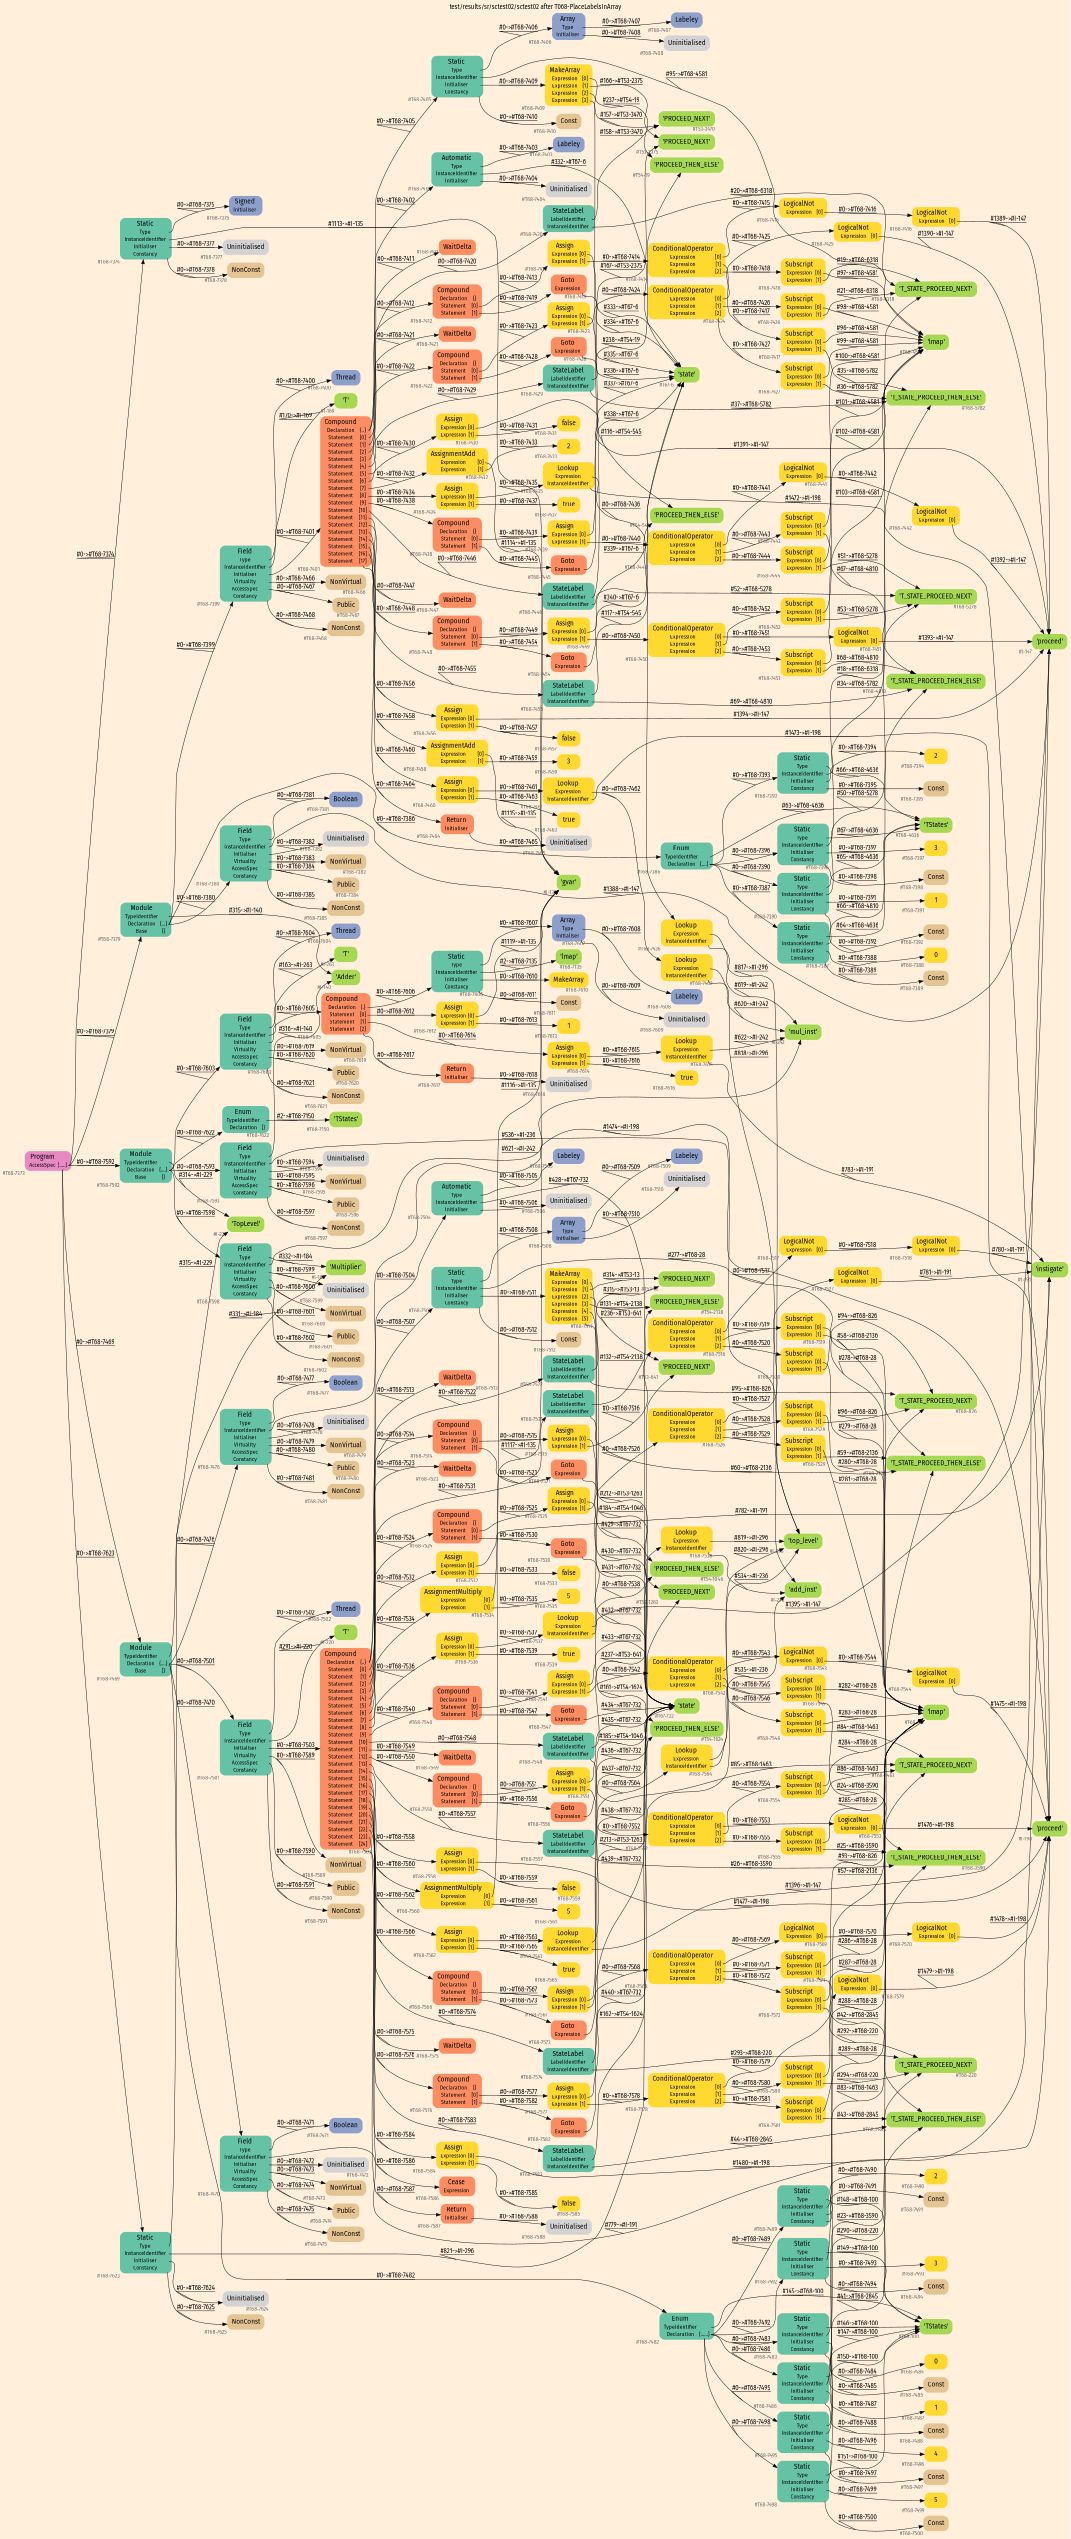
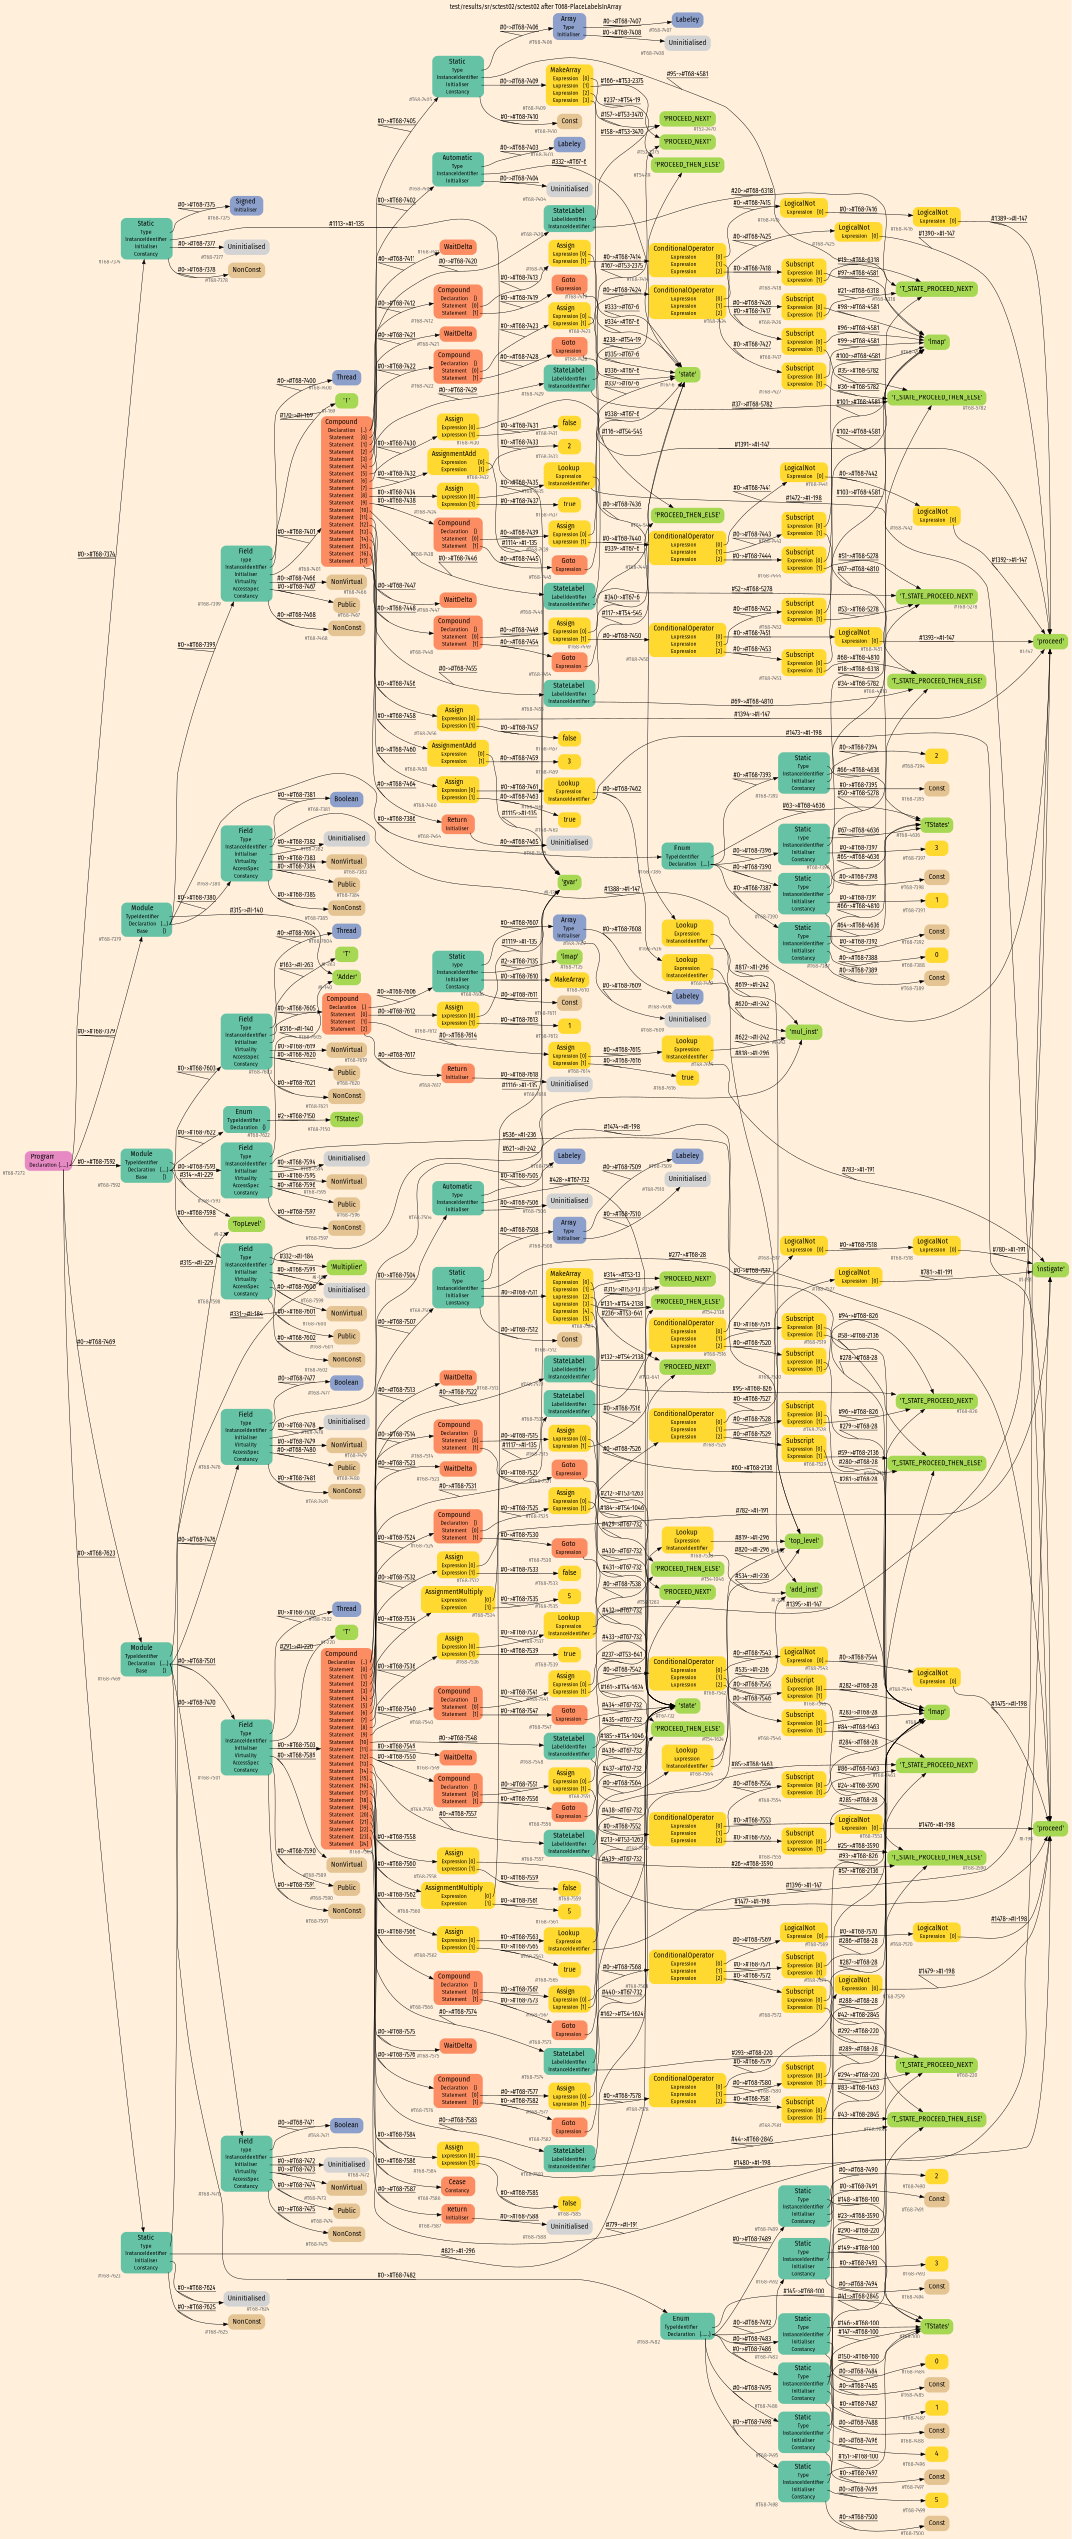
node "Program": text "AccessSpec" -> "Declaration"
node "Cease": text "Expression" -> "Constancy"
